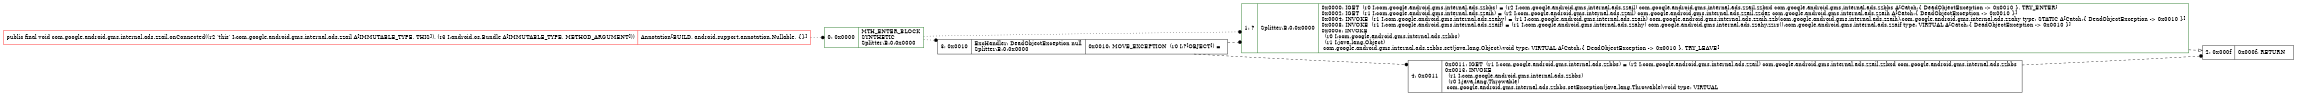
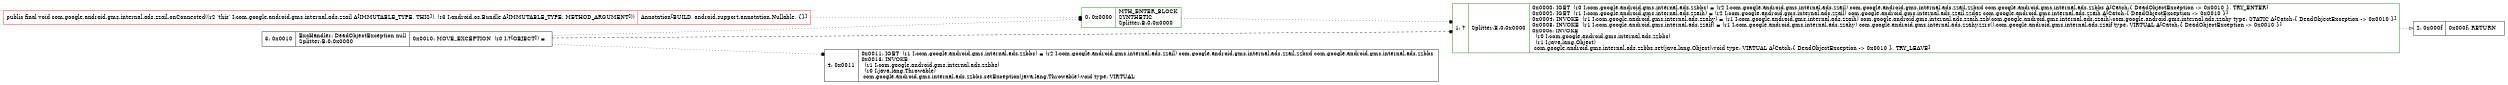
edge "0: 0x0000" -> "3: 0x0010": reversed
edge "1: ?" -> "2: 0x000f": style dashed -> dotted
edge "3: 0x0010" -> "4: 0x0011": style dashed -> dotted
edge "4: 0x0011" -> "2: 0x000f": removed
